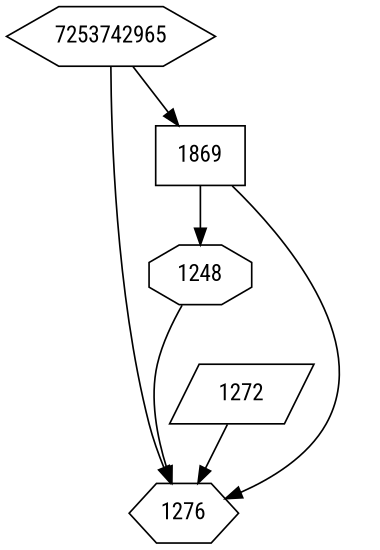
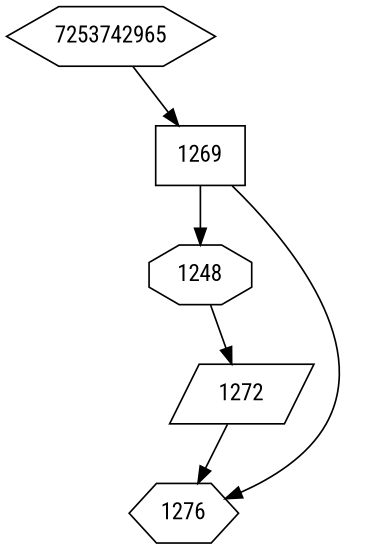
node "1869": label "1869" -> "1269"
edge "7253742965" -> "1276": removed
edge "1248" -> "1276": now "1248" -> "1272"
